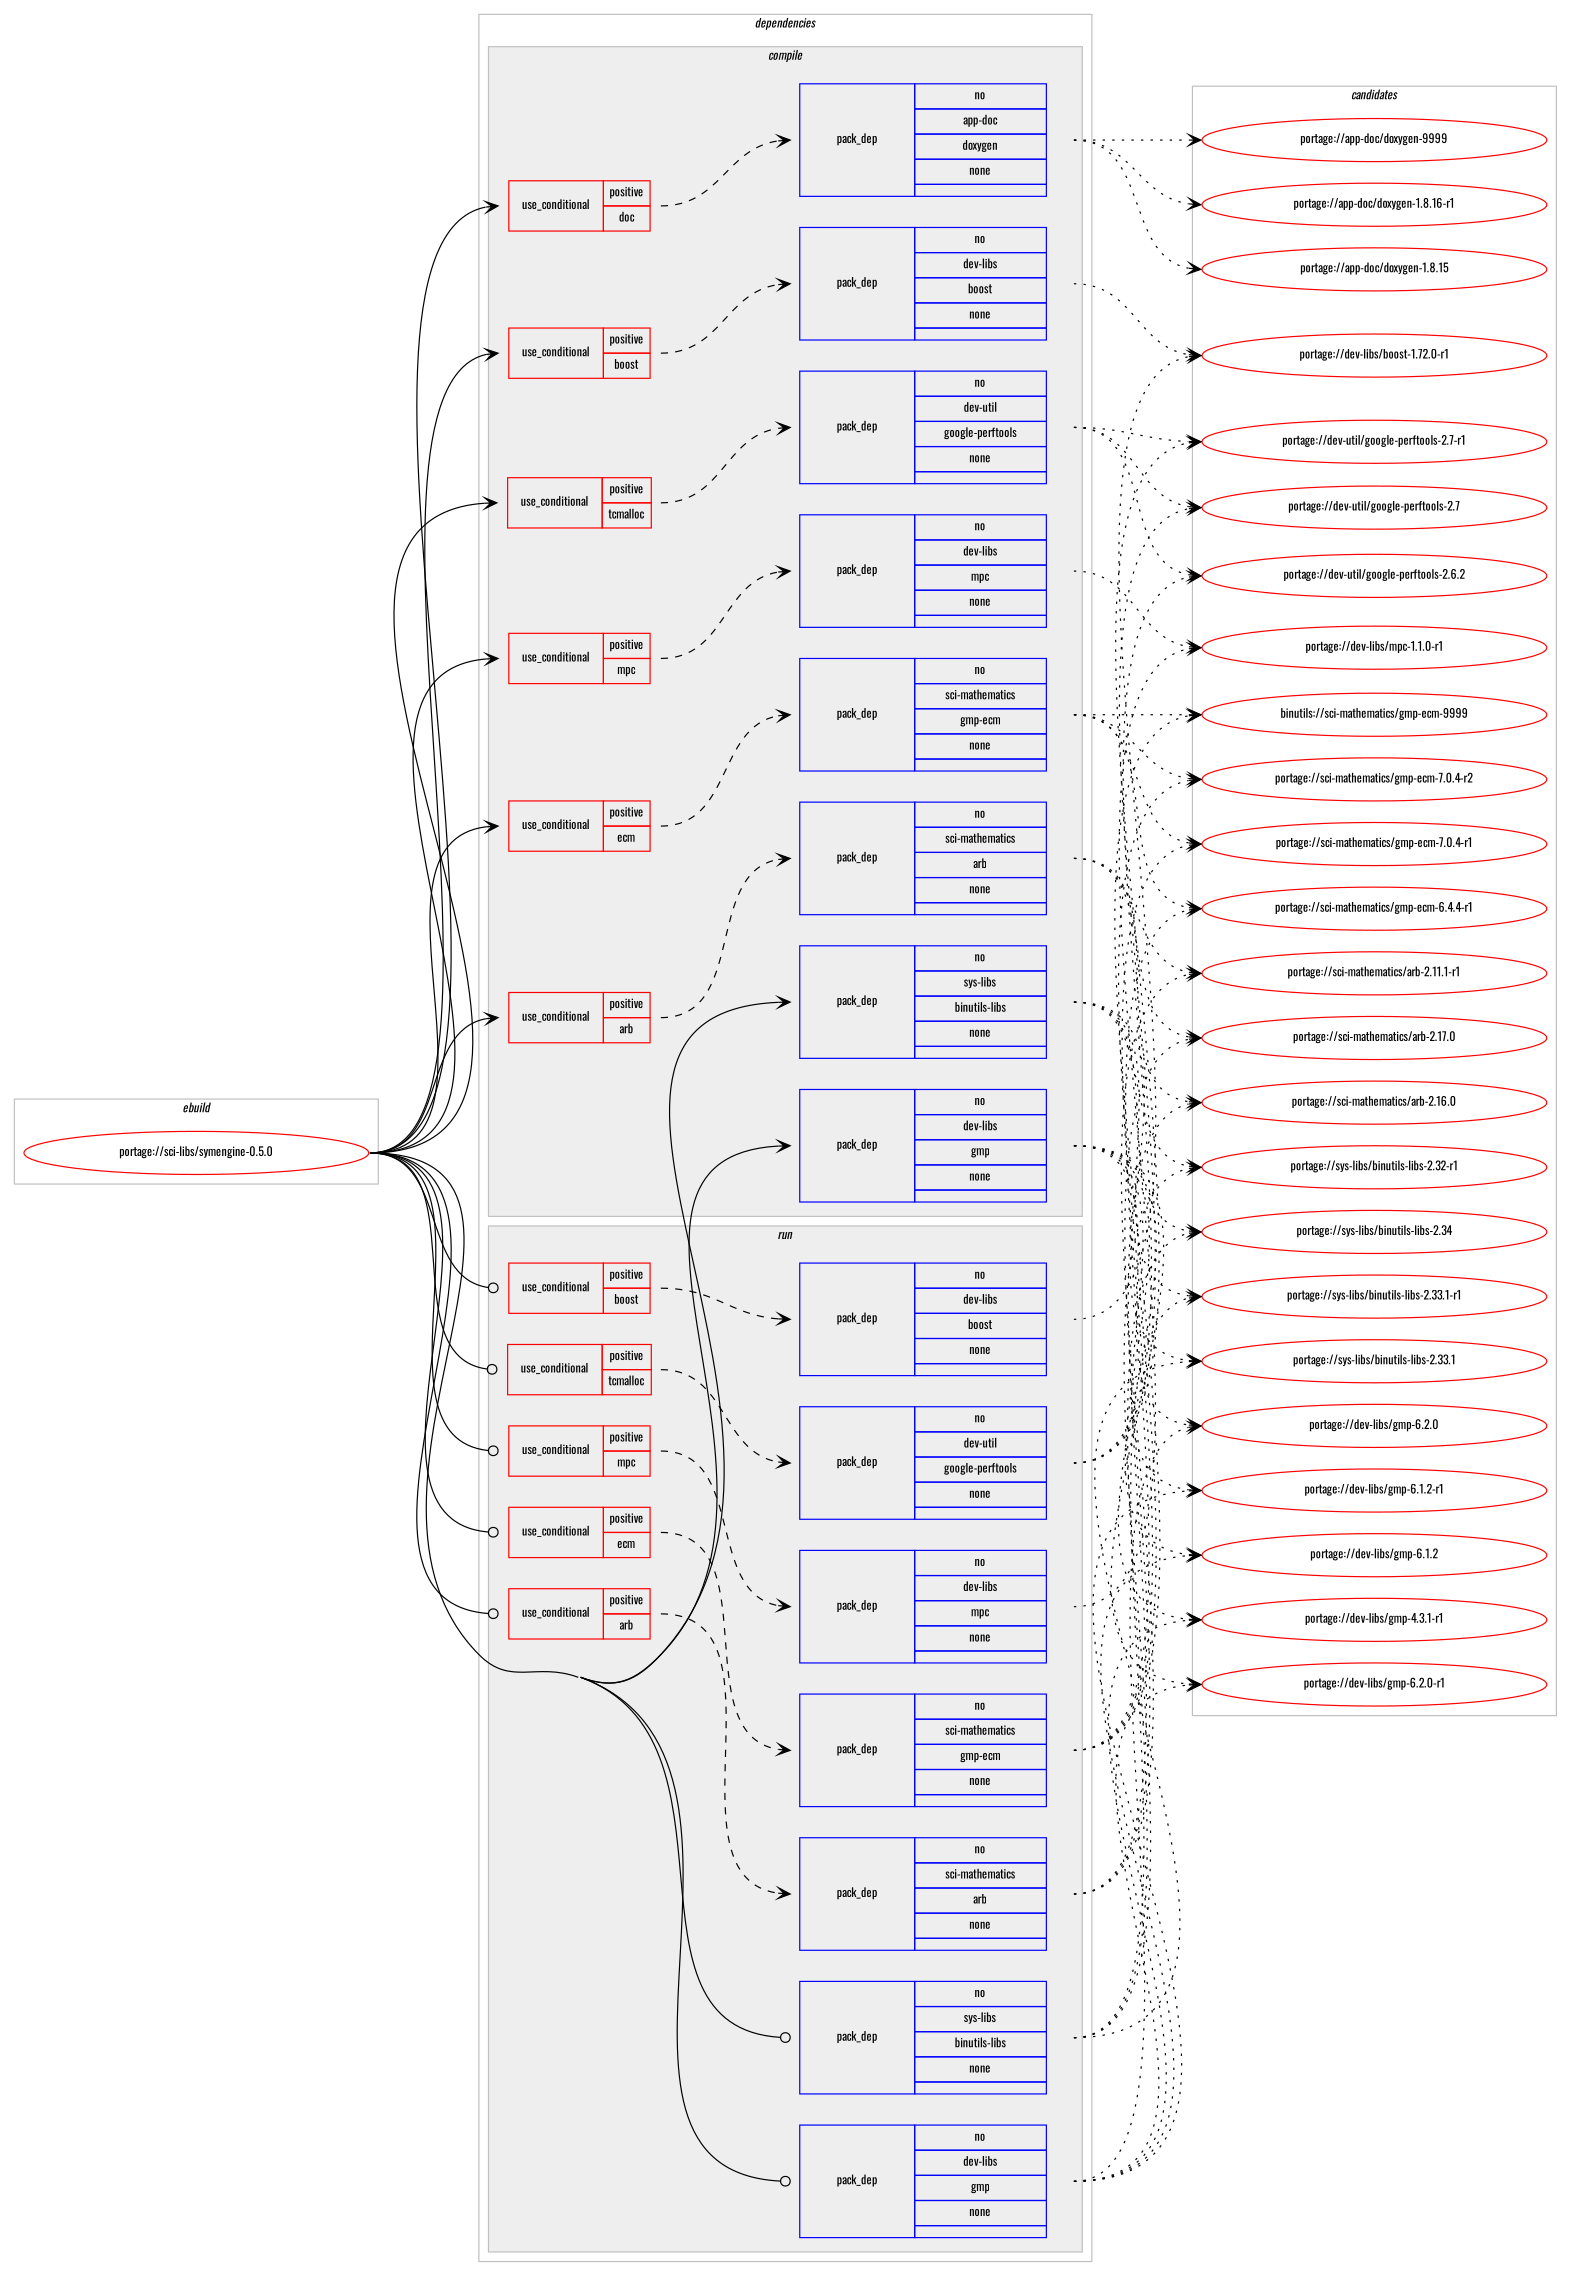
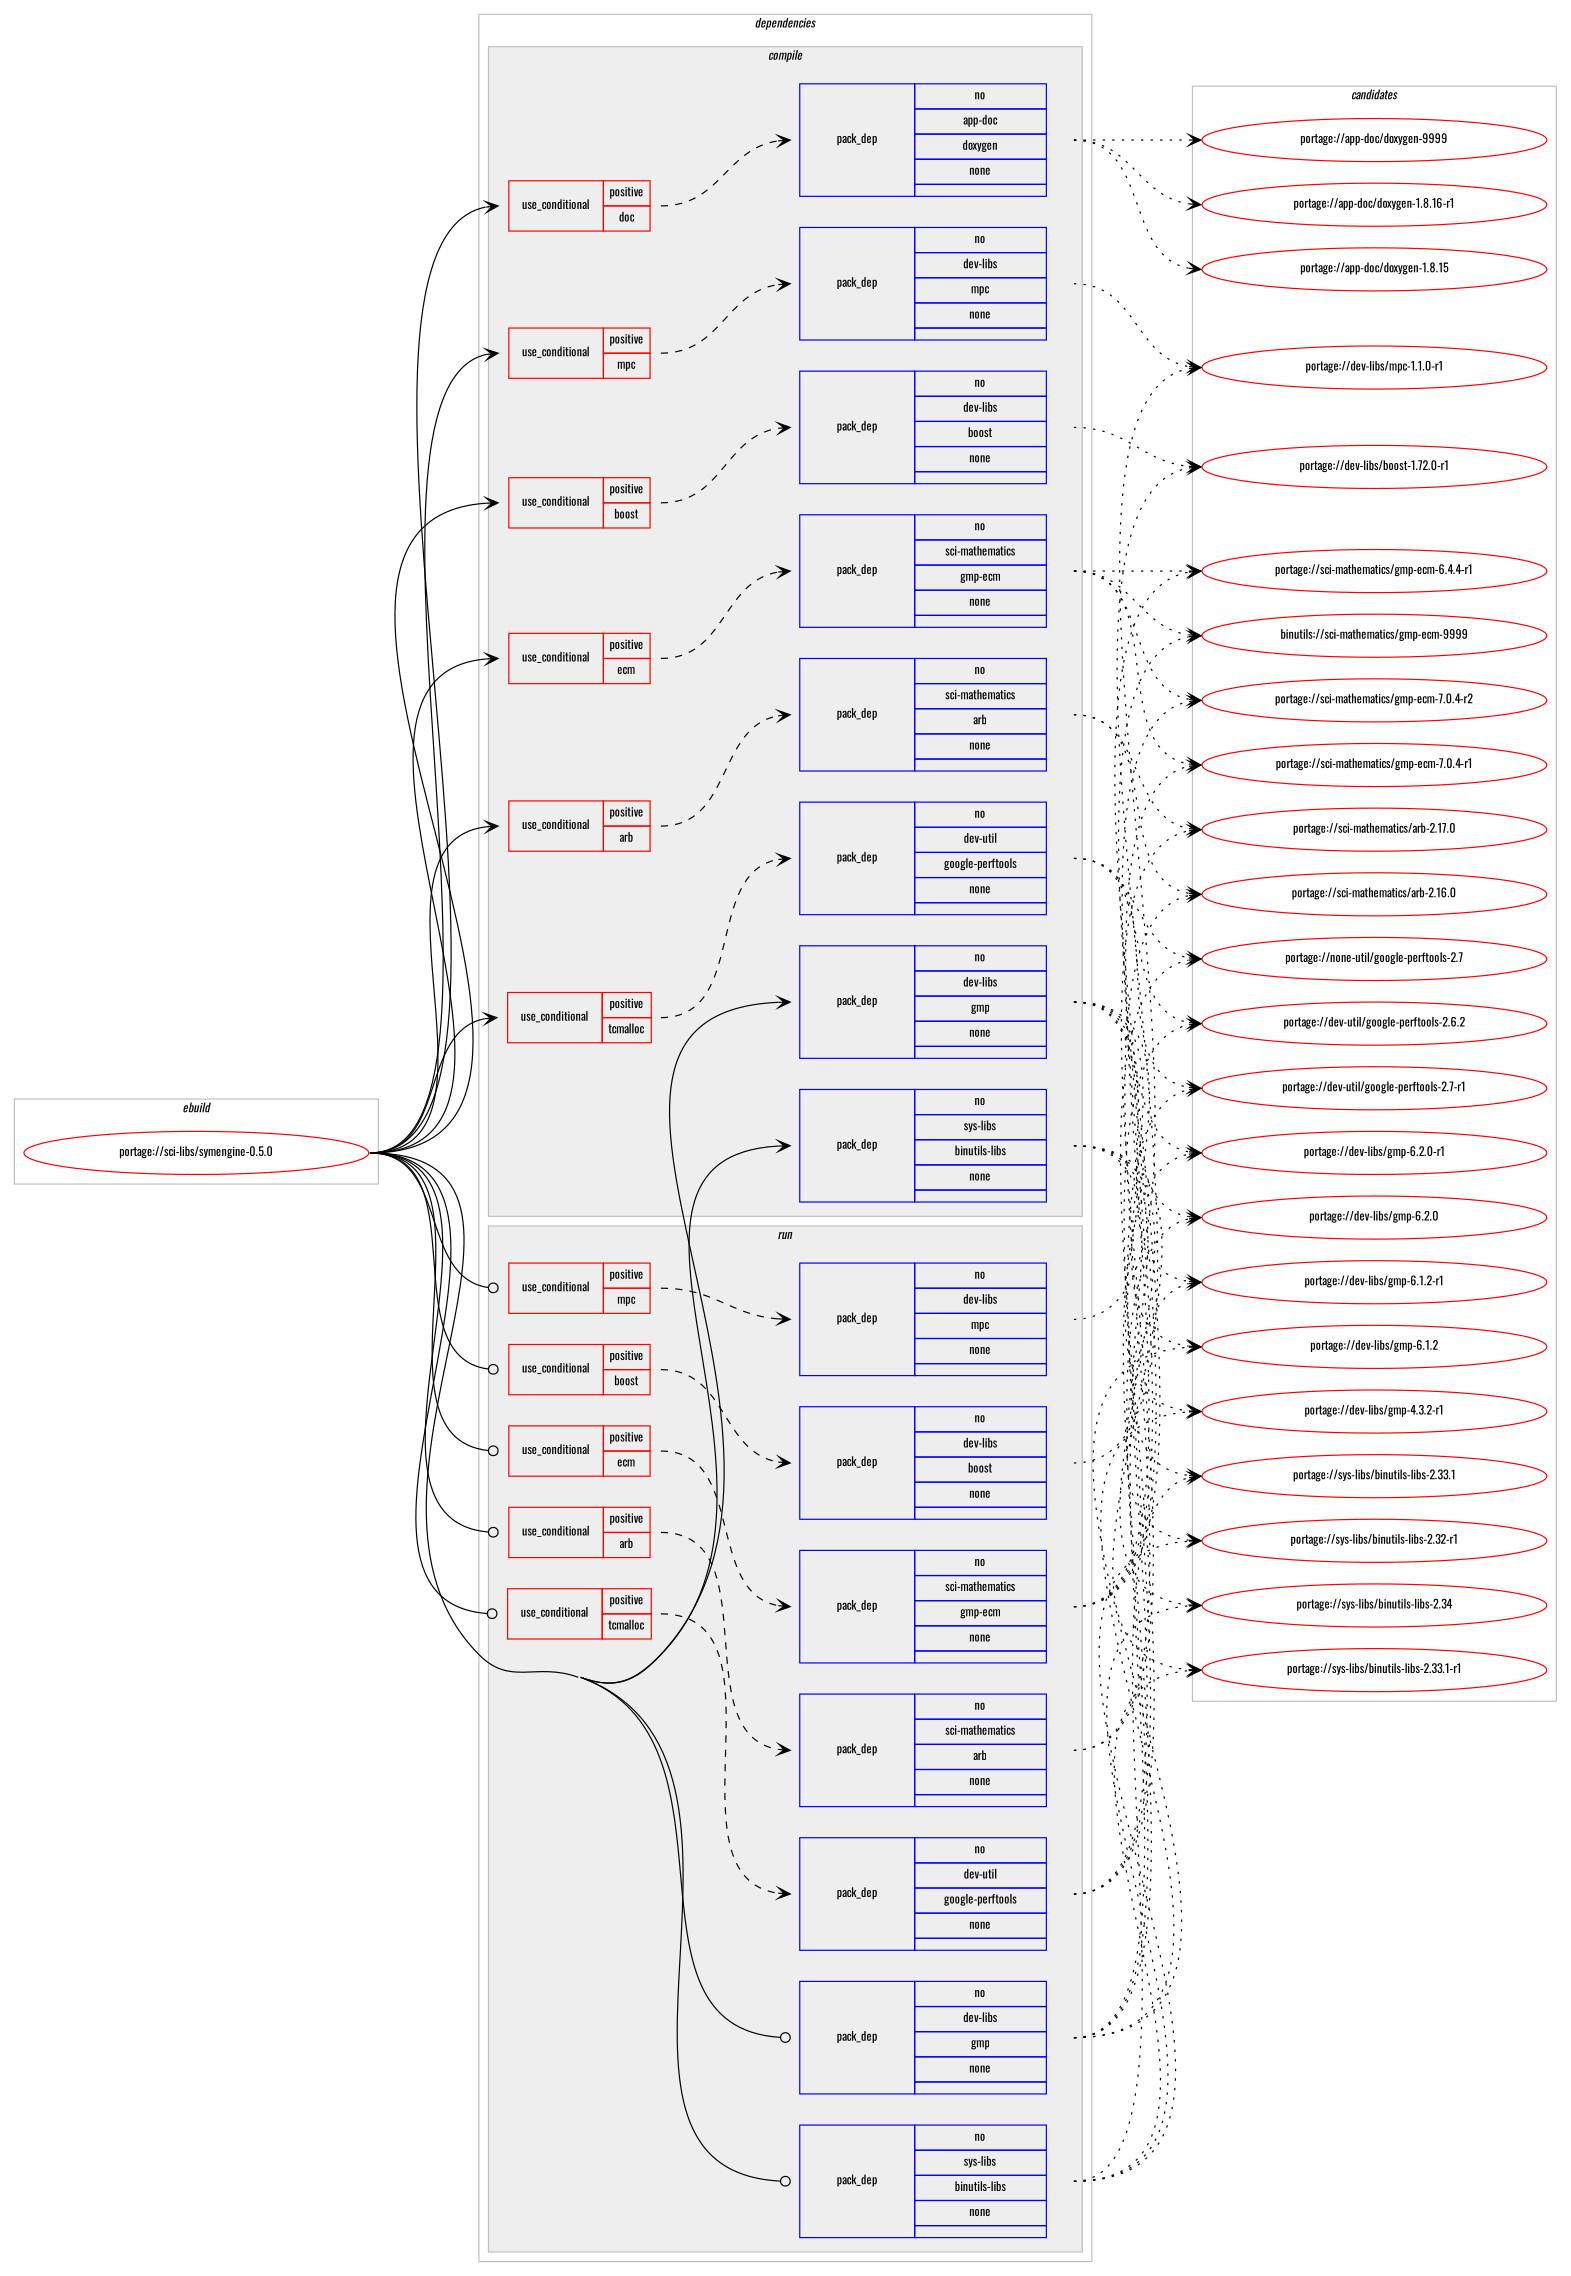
node "portage://dev-util/google-perftools-2.7": label "portage://dev-util/google-perftools-2.7" -> "portage://none-util/google-perftools-2.7"
node "portage://sci-mathematics/arb-2.11.1-r1": removed
node "portage://dev-libs/gmp-4.3.1-r1": label "portage://dev-libs/gmp-4.3.1-r1" -> "portage://dev-libs/gmp-4.3.2-r1"
